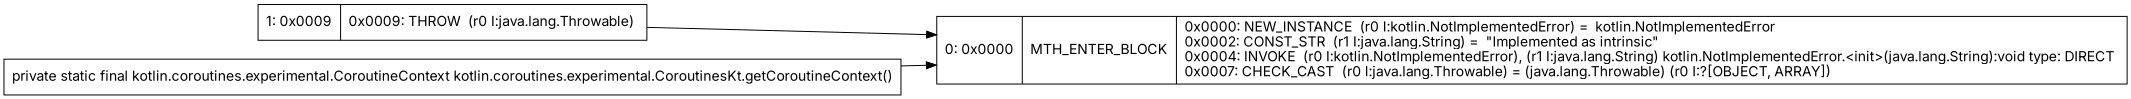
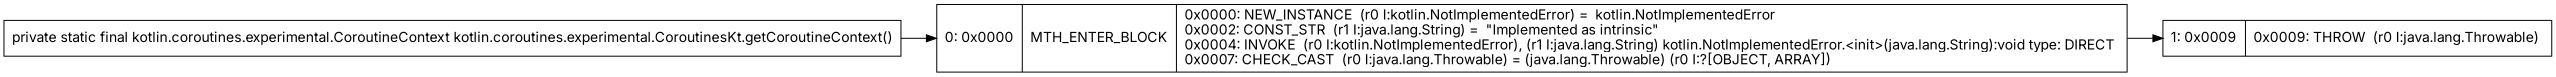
edge "1: 0x0009" -> "0: 0x0000": reversed
